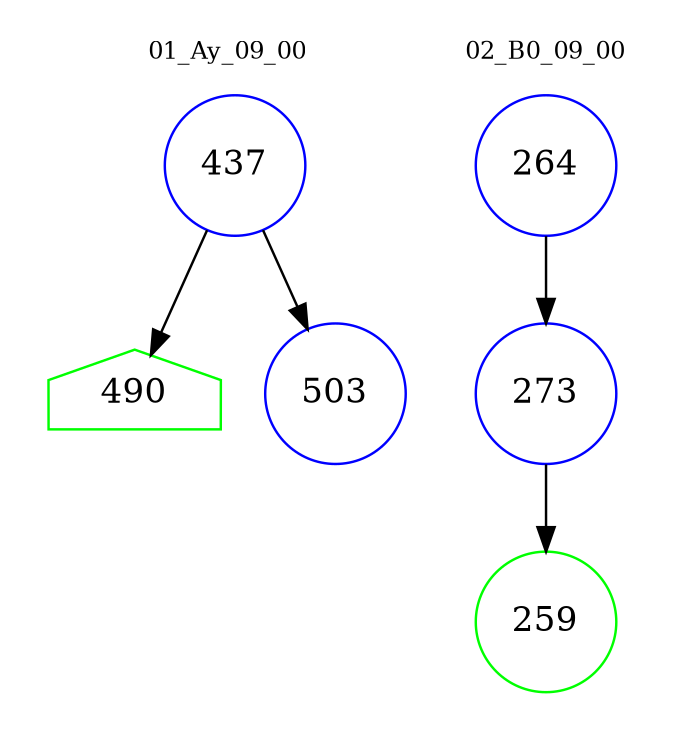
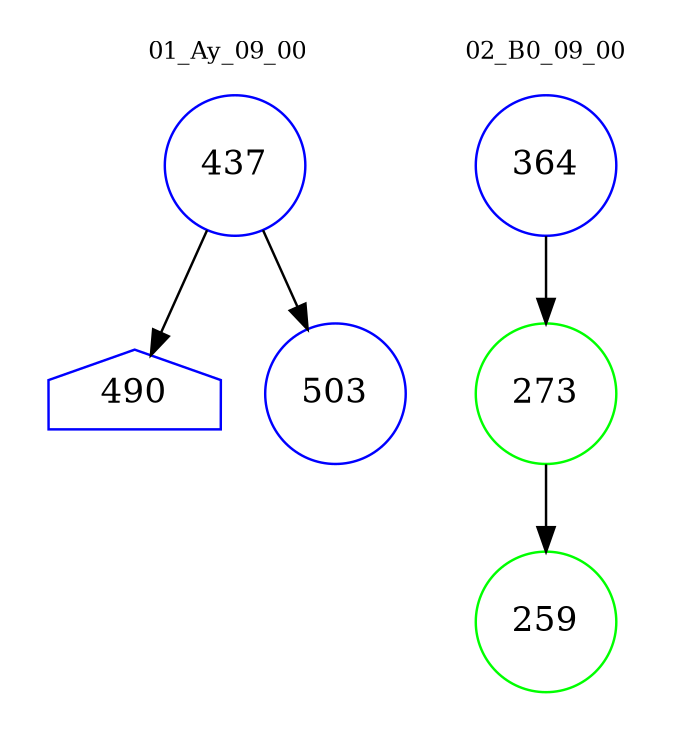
node "264": label "264" -> "364"
node "490": color green -> blue
node "273": color blue -> green
